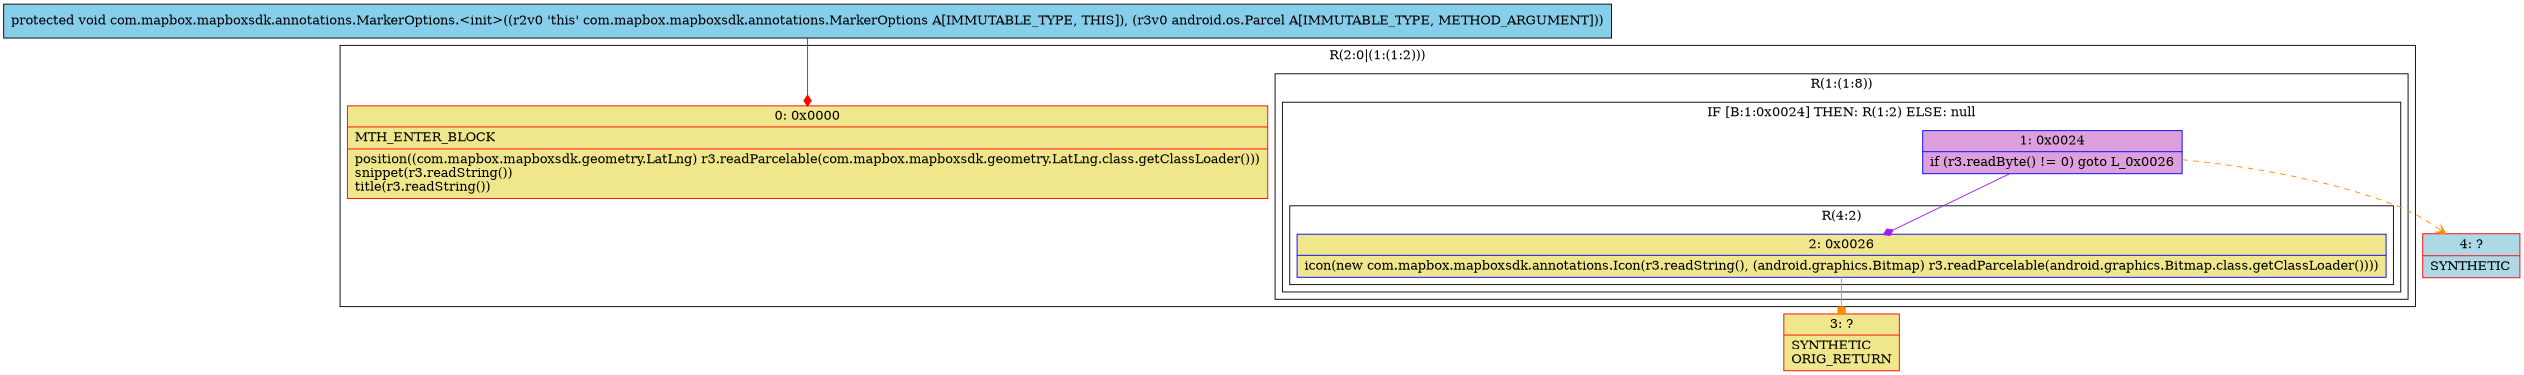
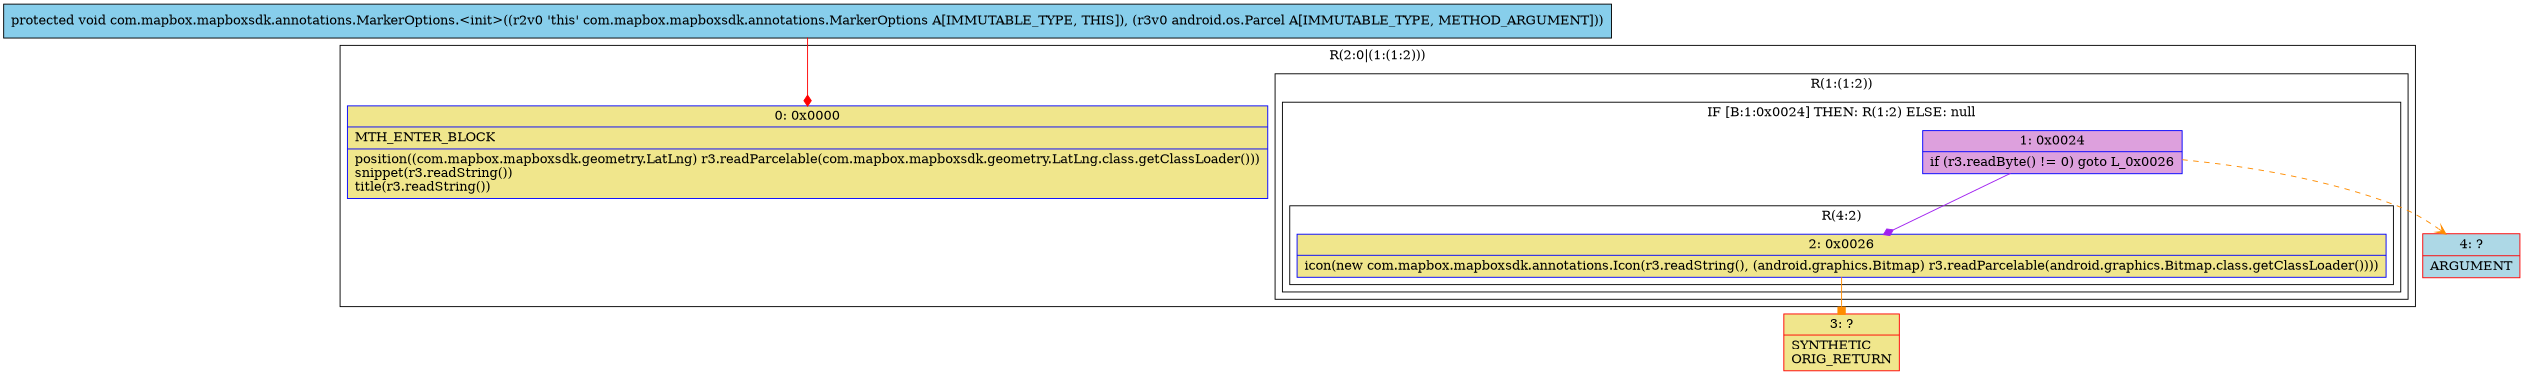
cluster "R(1:(1:8))": label "R(1:(1:8))" -> "R(1:(1:2))"
node "0: 0x0000": color red -> blue
node "4: ?": text "SYNTHETIC" -> "ARGUMENT"
